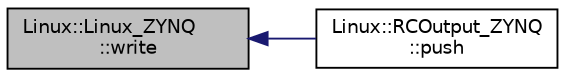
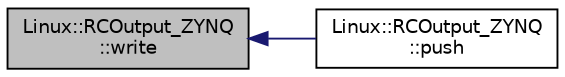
node "Linux::Linux_ZYNQ ::write": label "Linux::Linux_ZYNQ ::write" -> "Linux::RCOutput_ZYNQ ::write"
